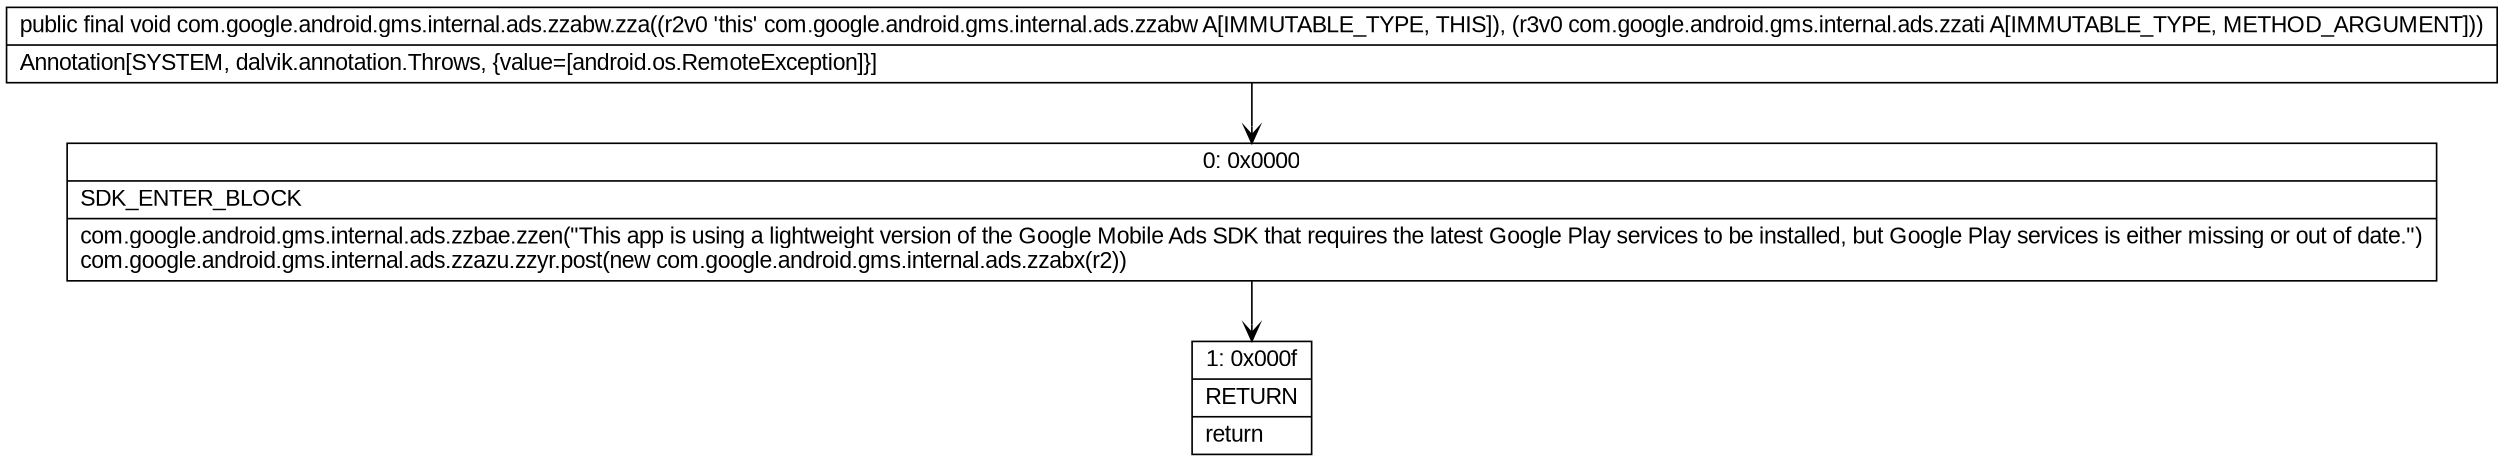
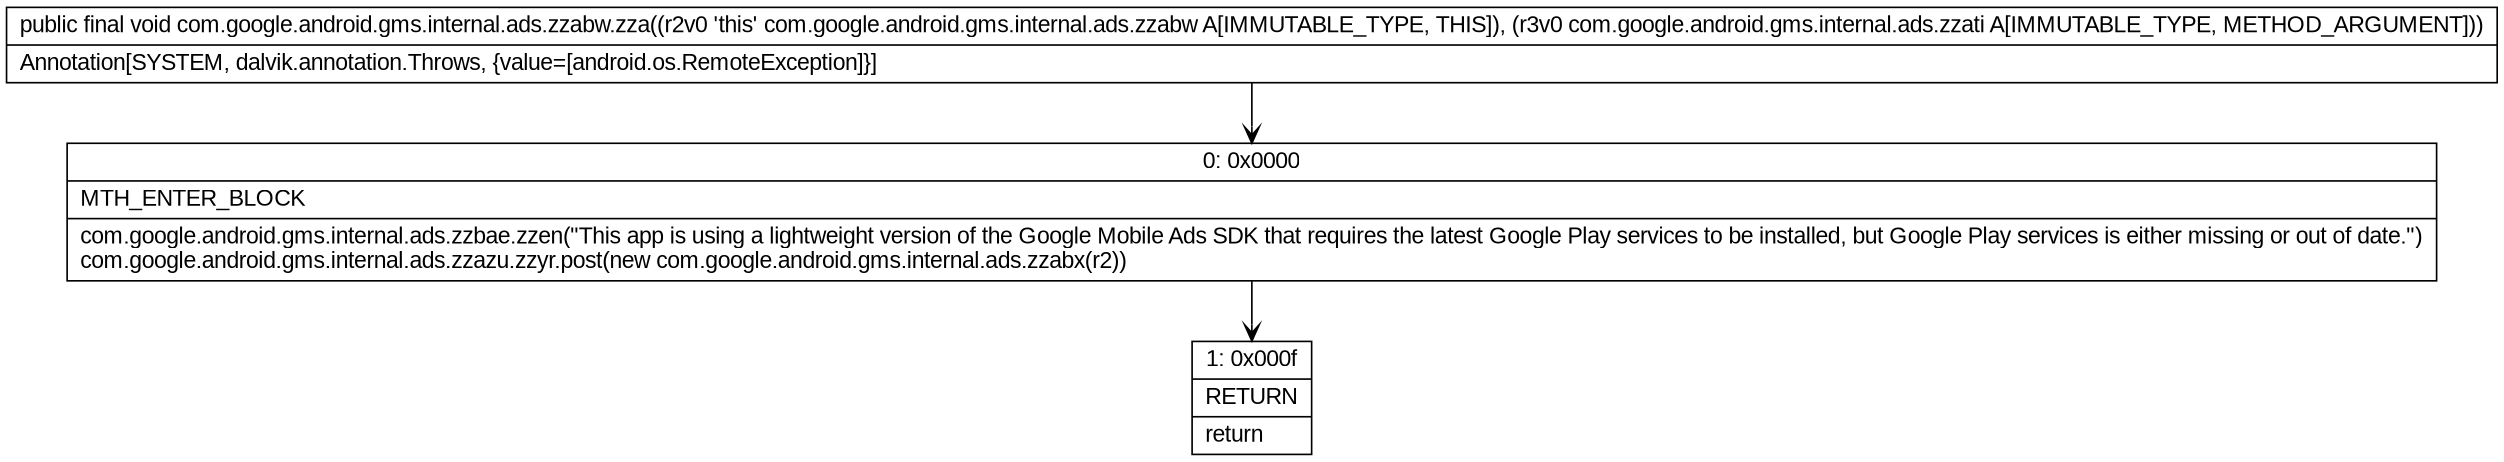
node "0: 0x0000": text "SDK_ENTER_BLOCK" -> "MTH_ENTER_BLOCK"
